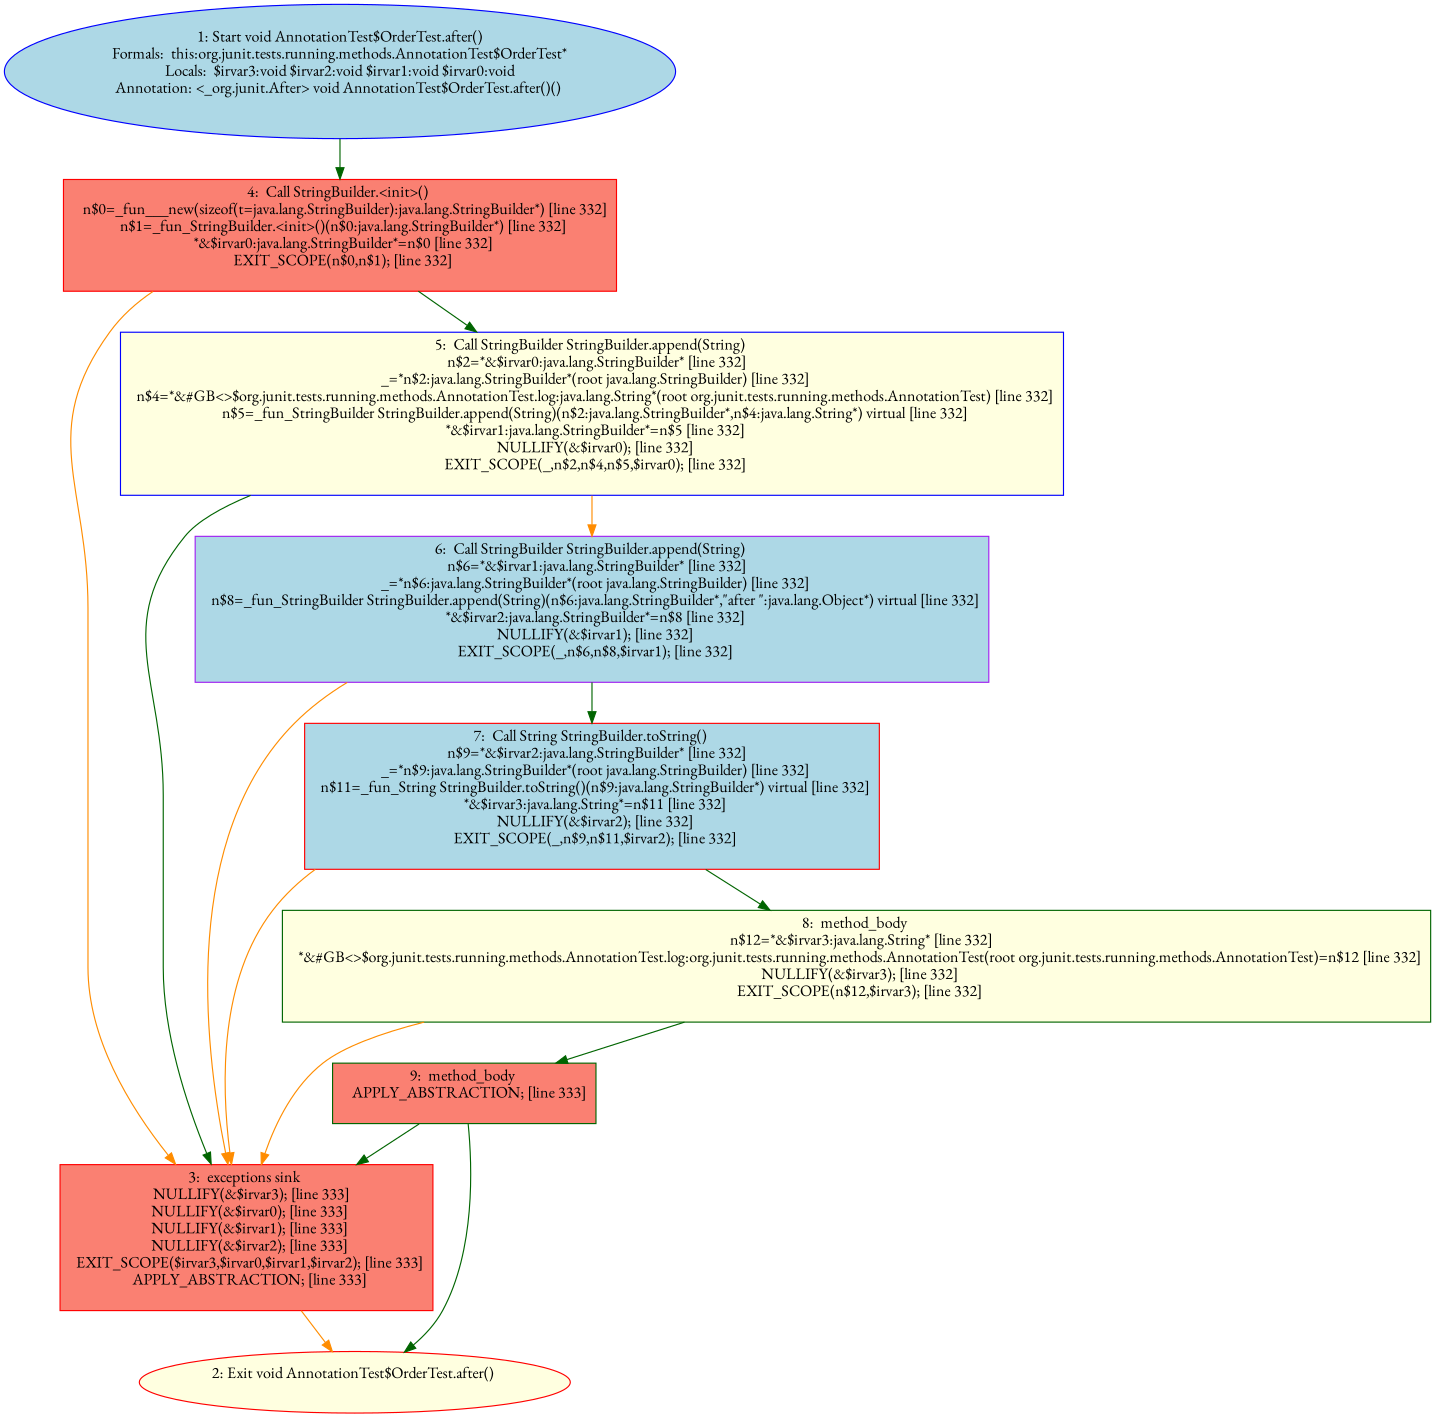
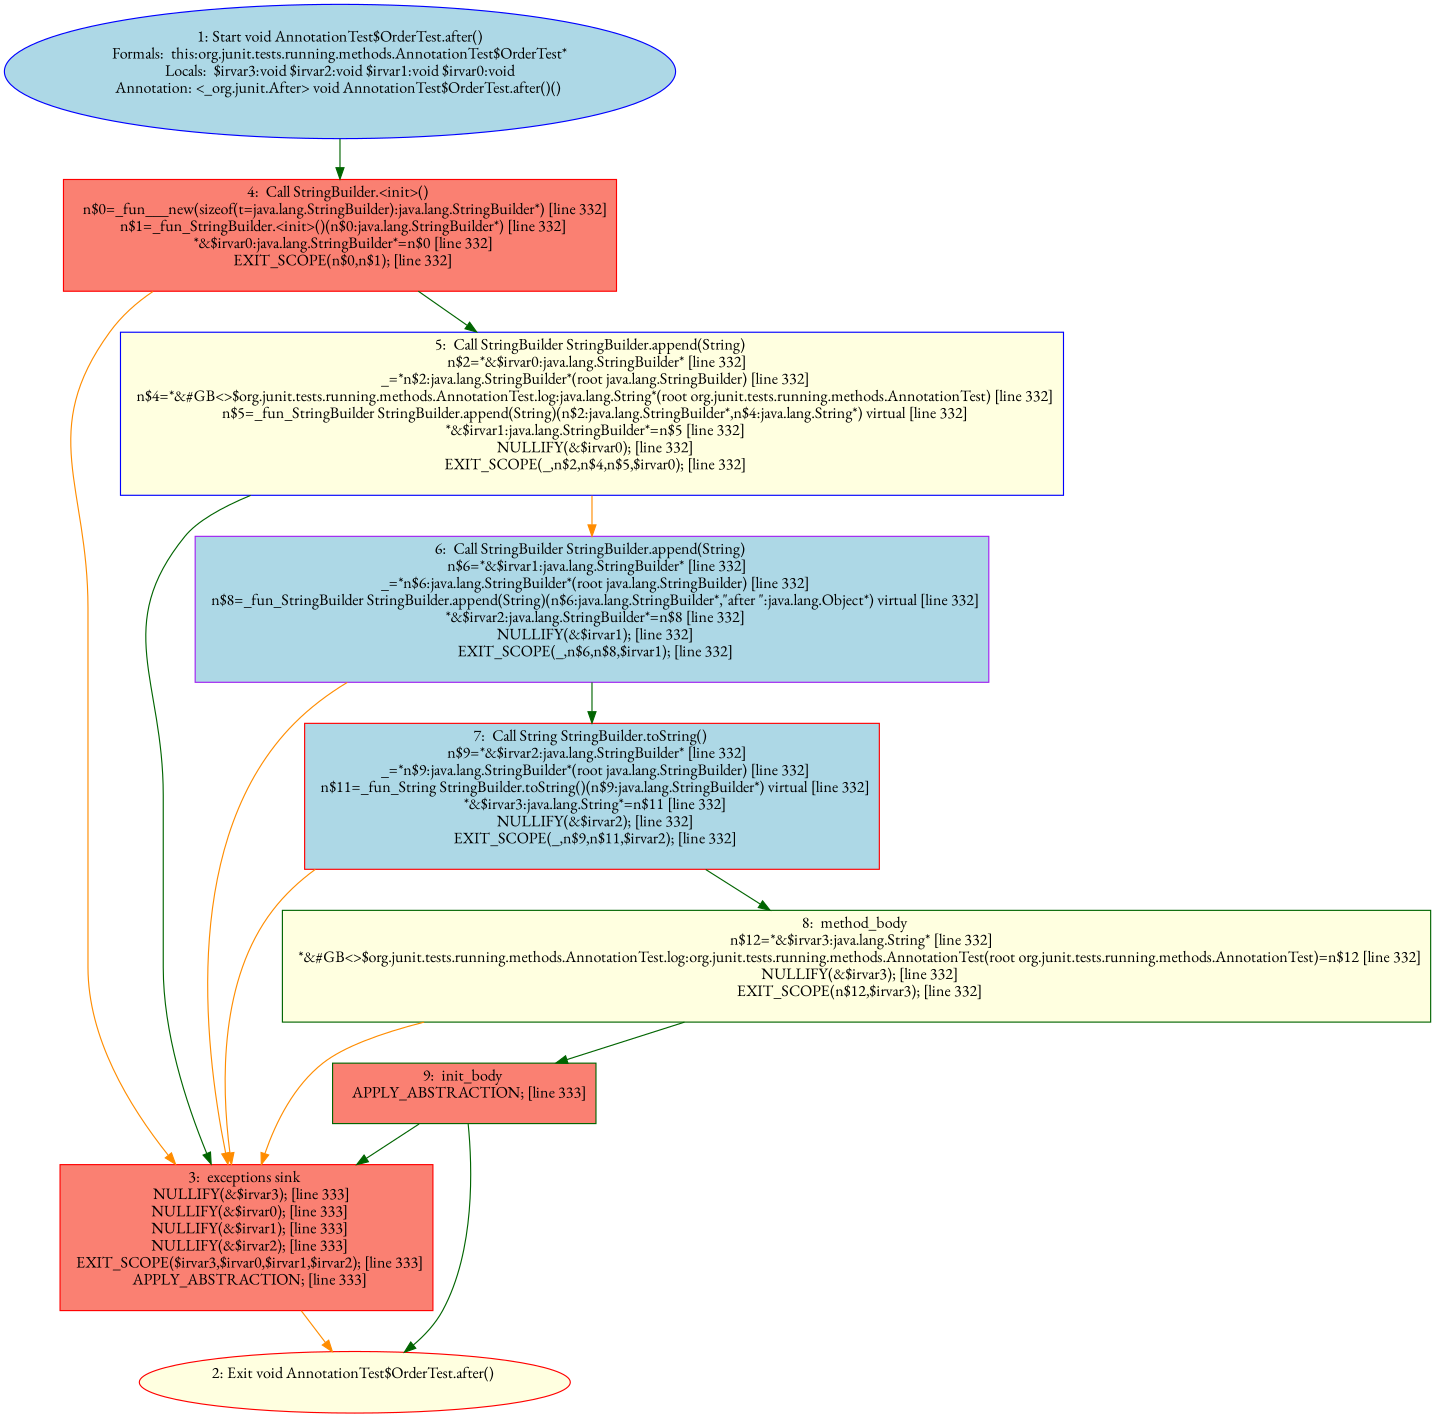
node "9:  method_body APPLY_ABSTRACTION; [line 333]": label "9:  method_body APPLY_ABSTRACTION; [line 333]" -> "9:  init_body APPLY_ABSTRACTION; [line 333]"
